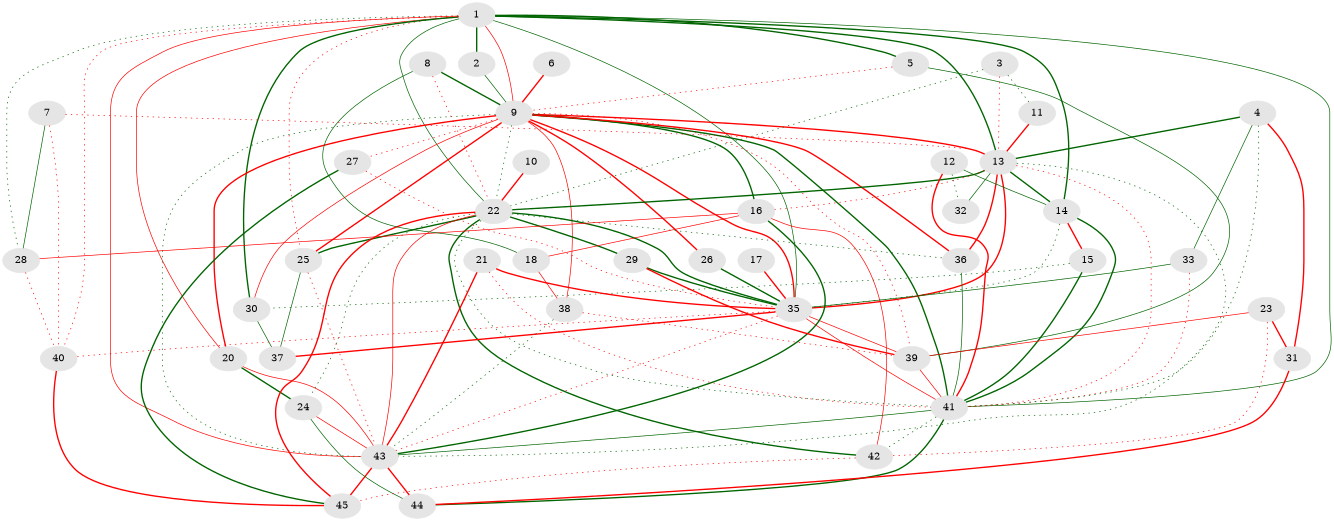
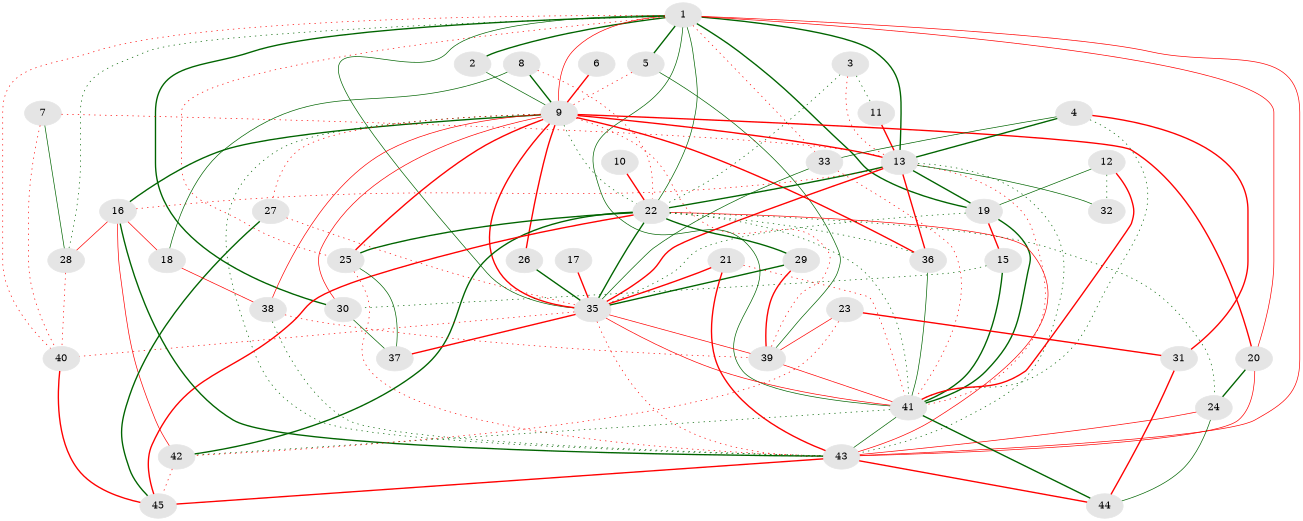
edge "1" -- "33": added
edge "9" -- "41": removed
node "14": label "14" -> "19"
